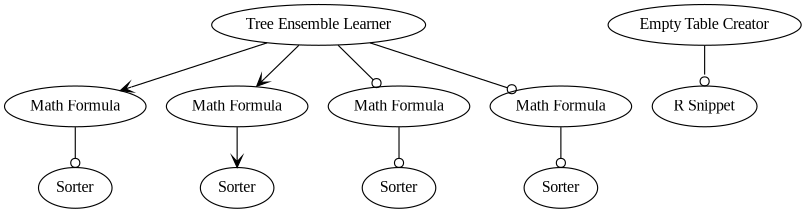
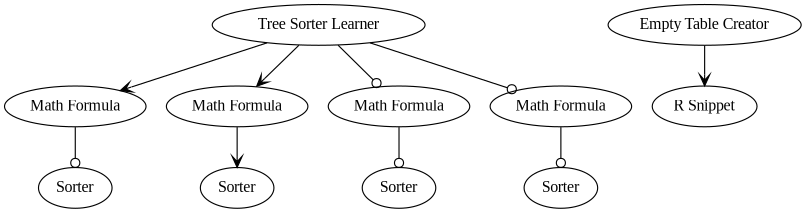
node "Tree Ensemble Learner": label "Tree Ensemble Learner" -> "Tree Sorter Learner"
edge "Empty Table Creator" -> "R Snippet": arrowhead odot -> vee
